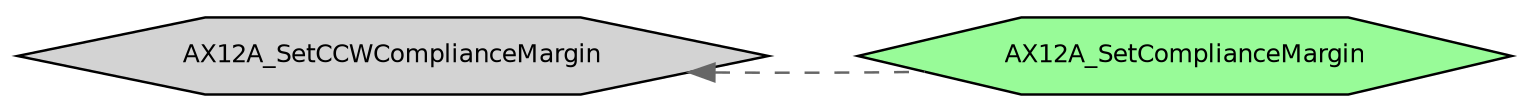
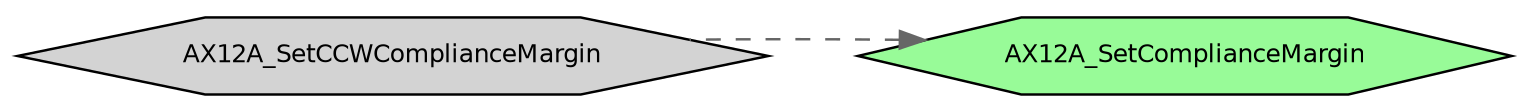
edge "AX12A_SetComplianceMargin" -> "AX12A_SetCCWComplianceMargin": reversed
